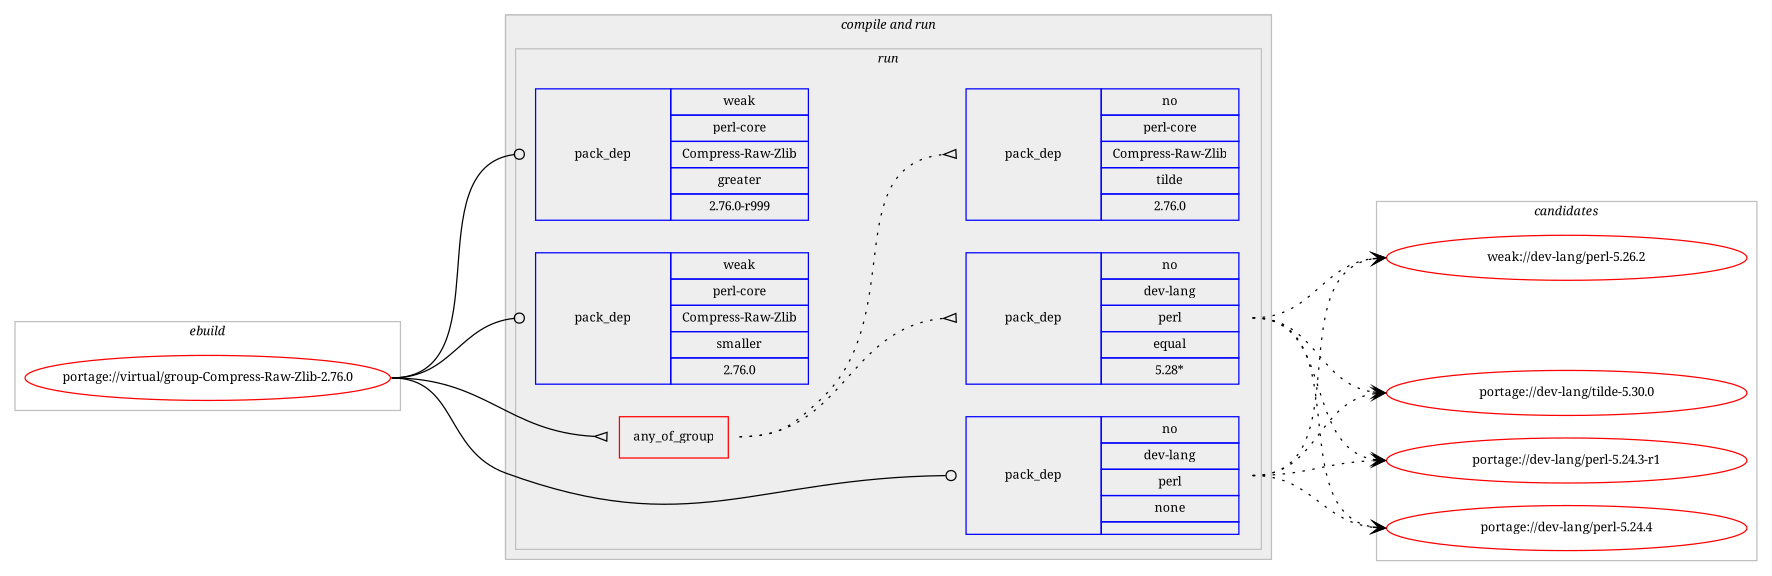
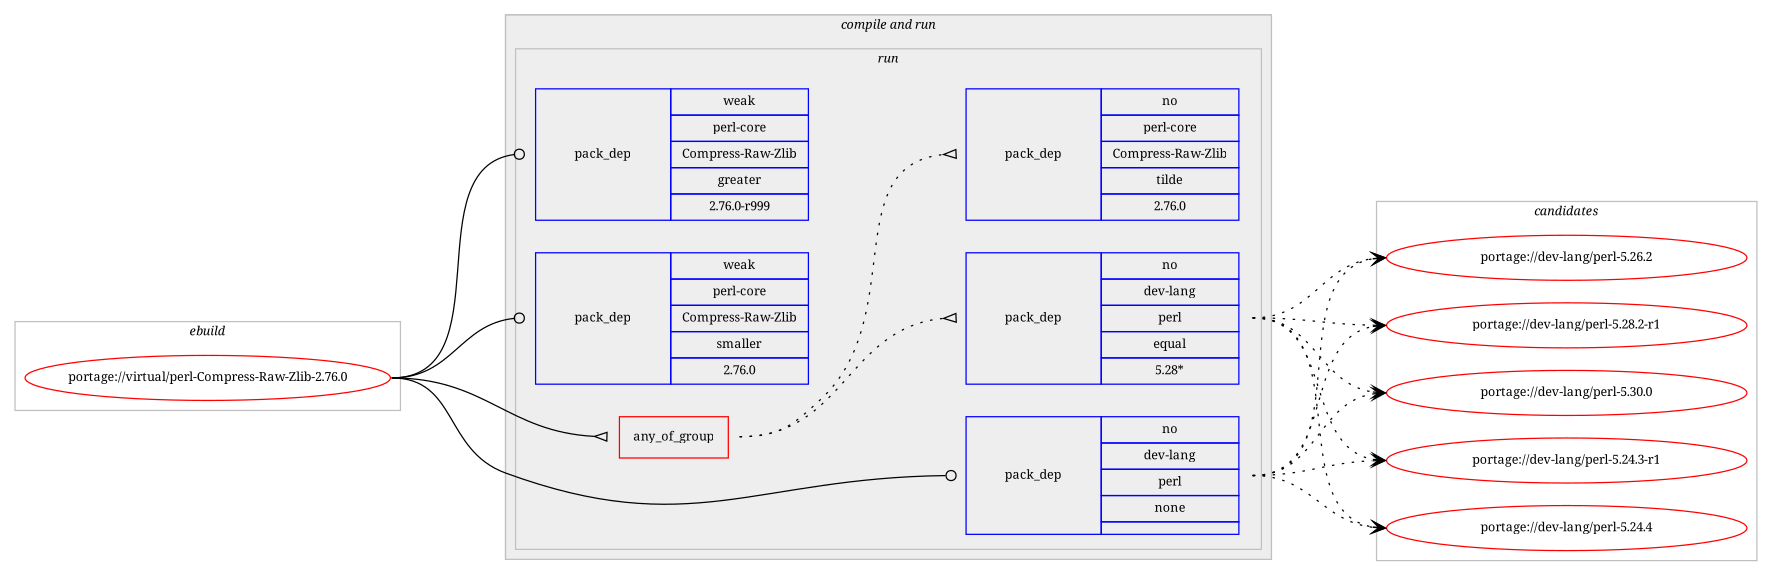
node "weak://dev-lang/perl-5.26.2": label "weak://dev-lang/perl-5.26.2" -> "portage://dev-lang/perl-5.26.2"
node "portage://dev-lang/perl-5.28.2-r1": added
node "portage://virtual/group-Compress-Raw-Zlib-2.76.0": label "portage://virtual/group-Compress-Raw-Zlib-2.76.0" -> "portage://virtual/perl-Compress-Raw-Zlib-2.76.0"
node "portage://dev-lang/tilde-5.30.0": label "portage://dev-lang/tilde-5.30.0" -> "portage://dev-lang/perl-5.30.0"
